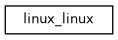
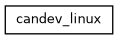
node "linux_linux": label "linux_linux" -> "candev_linux"
